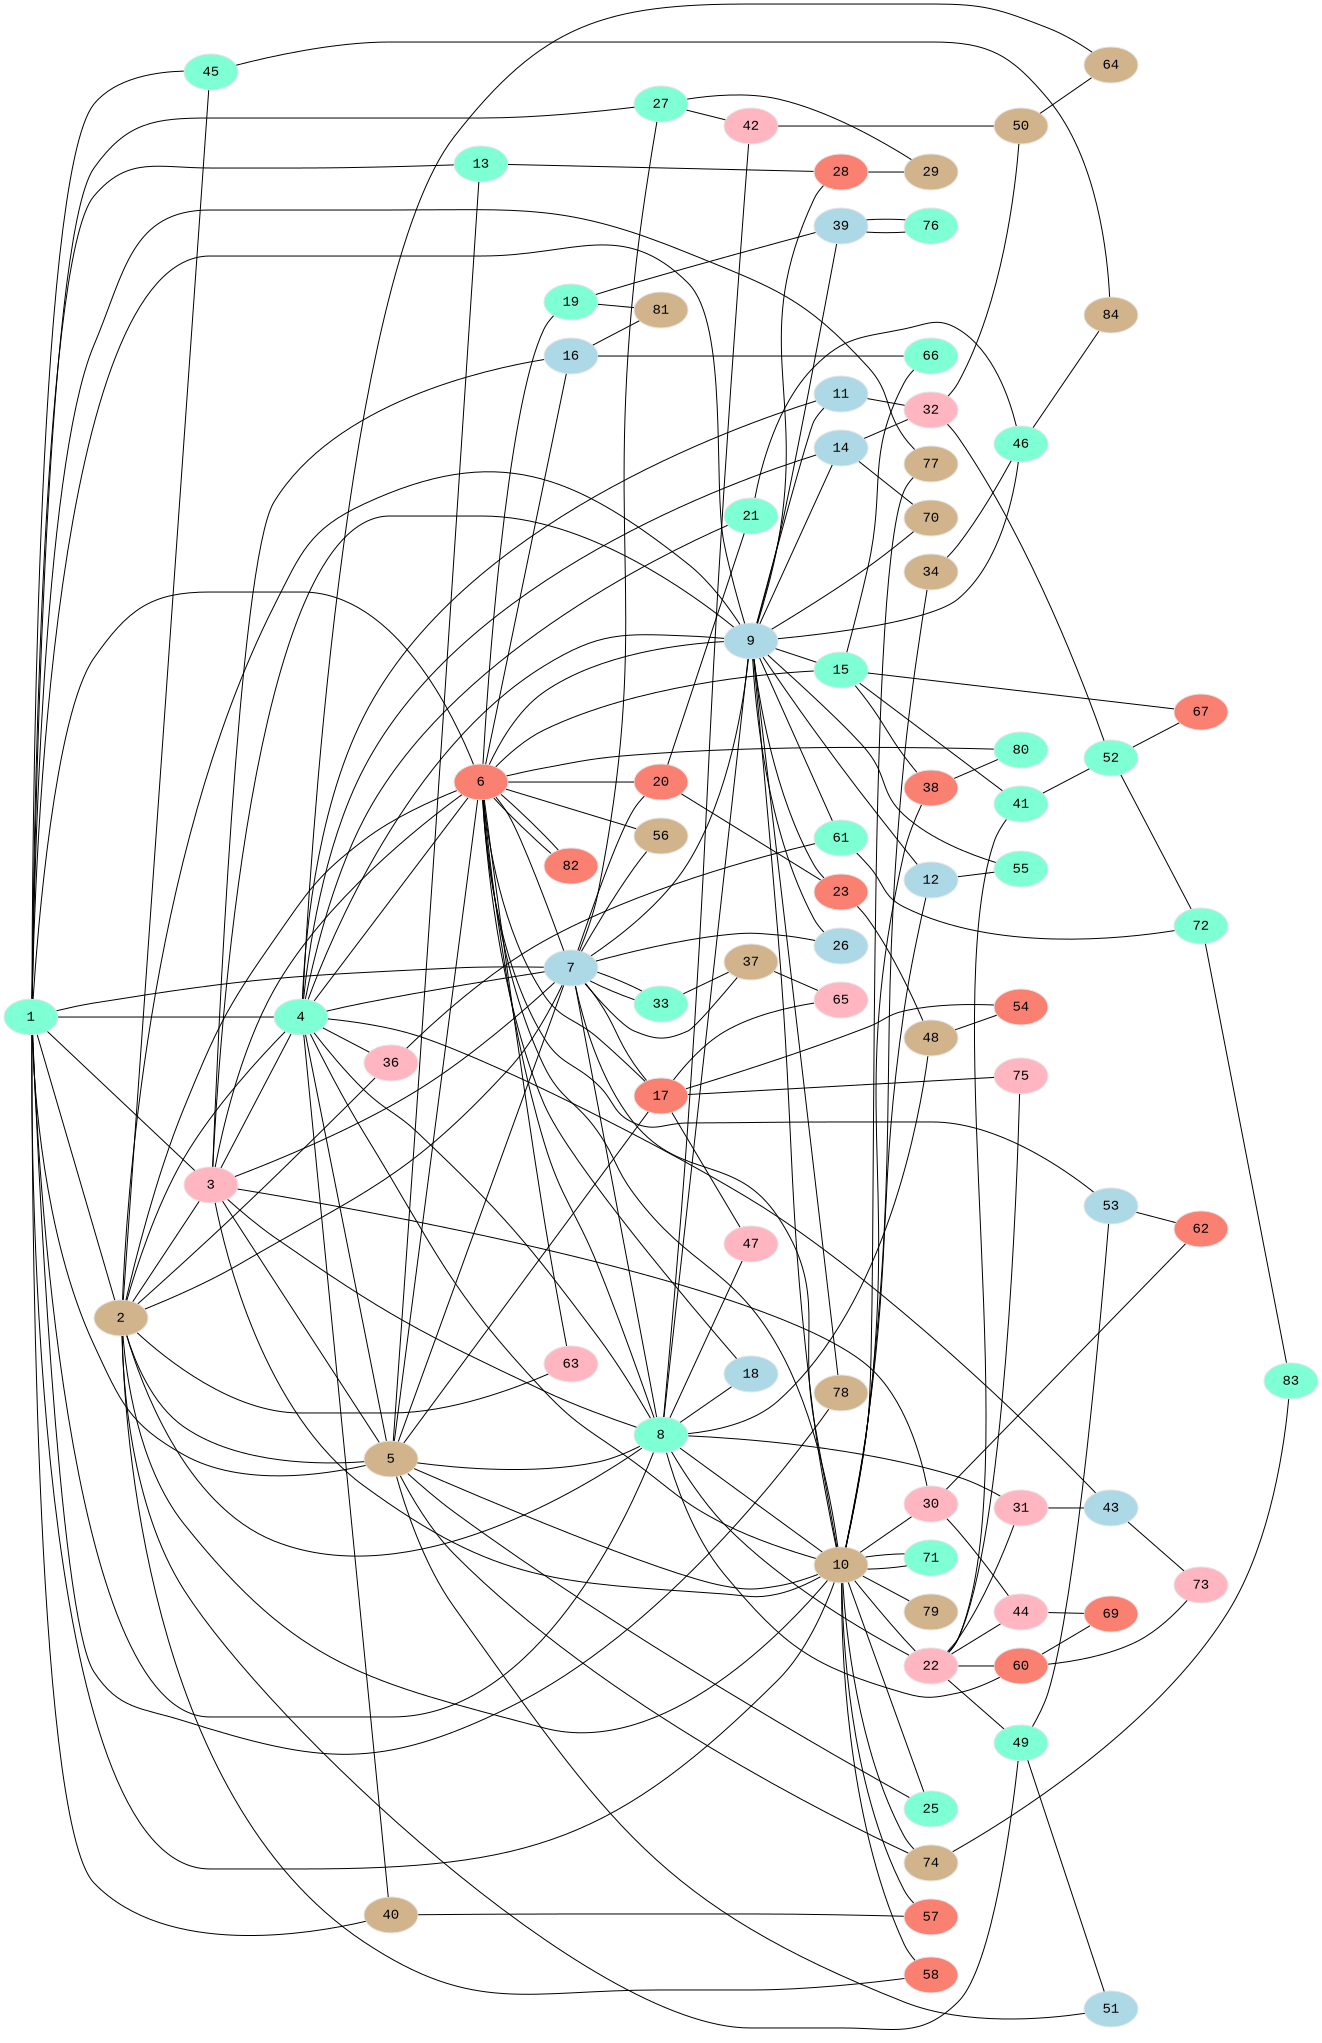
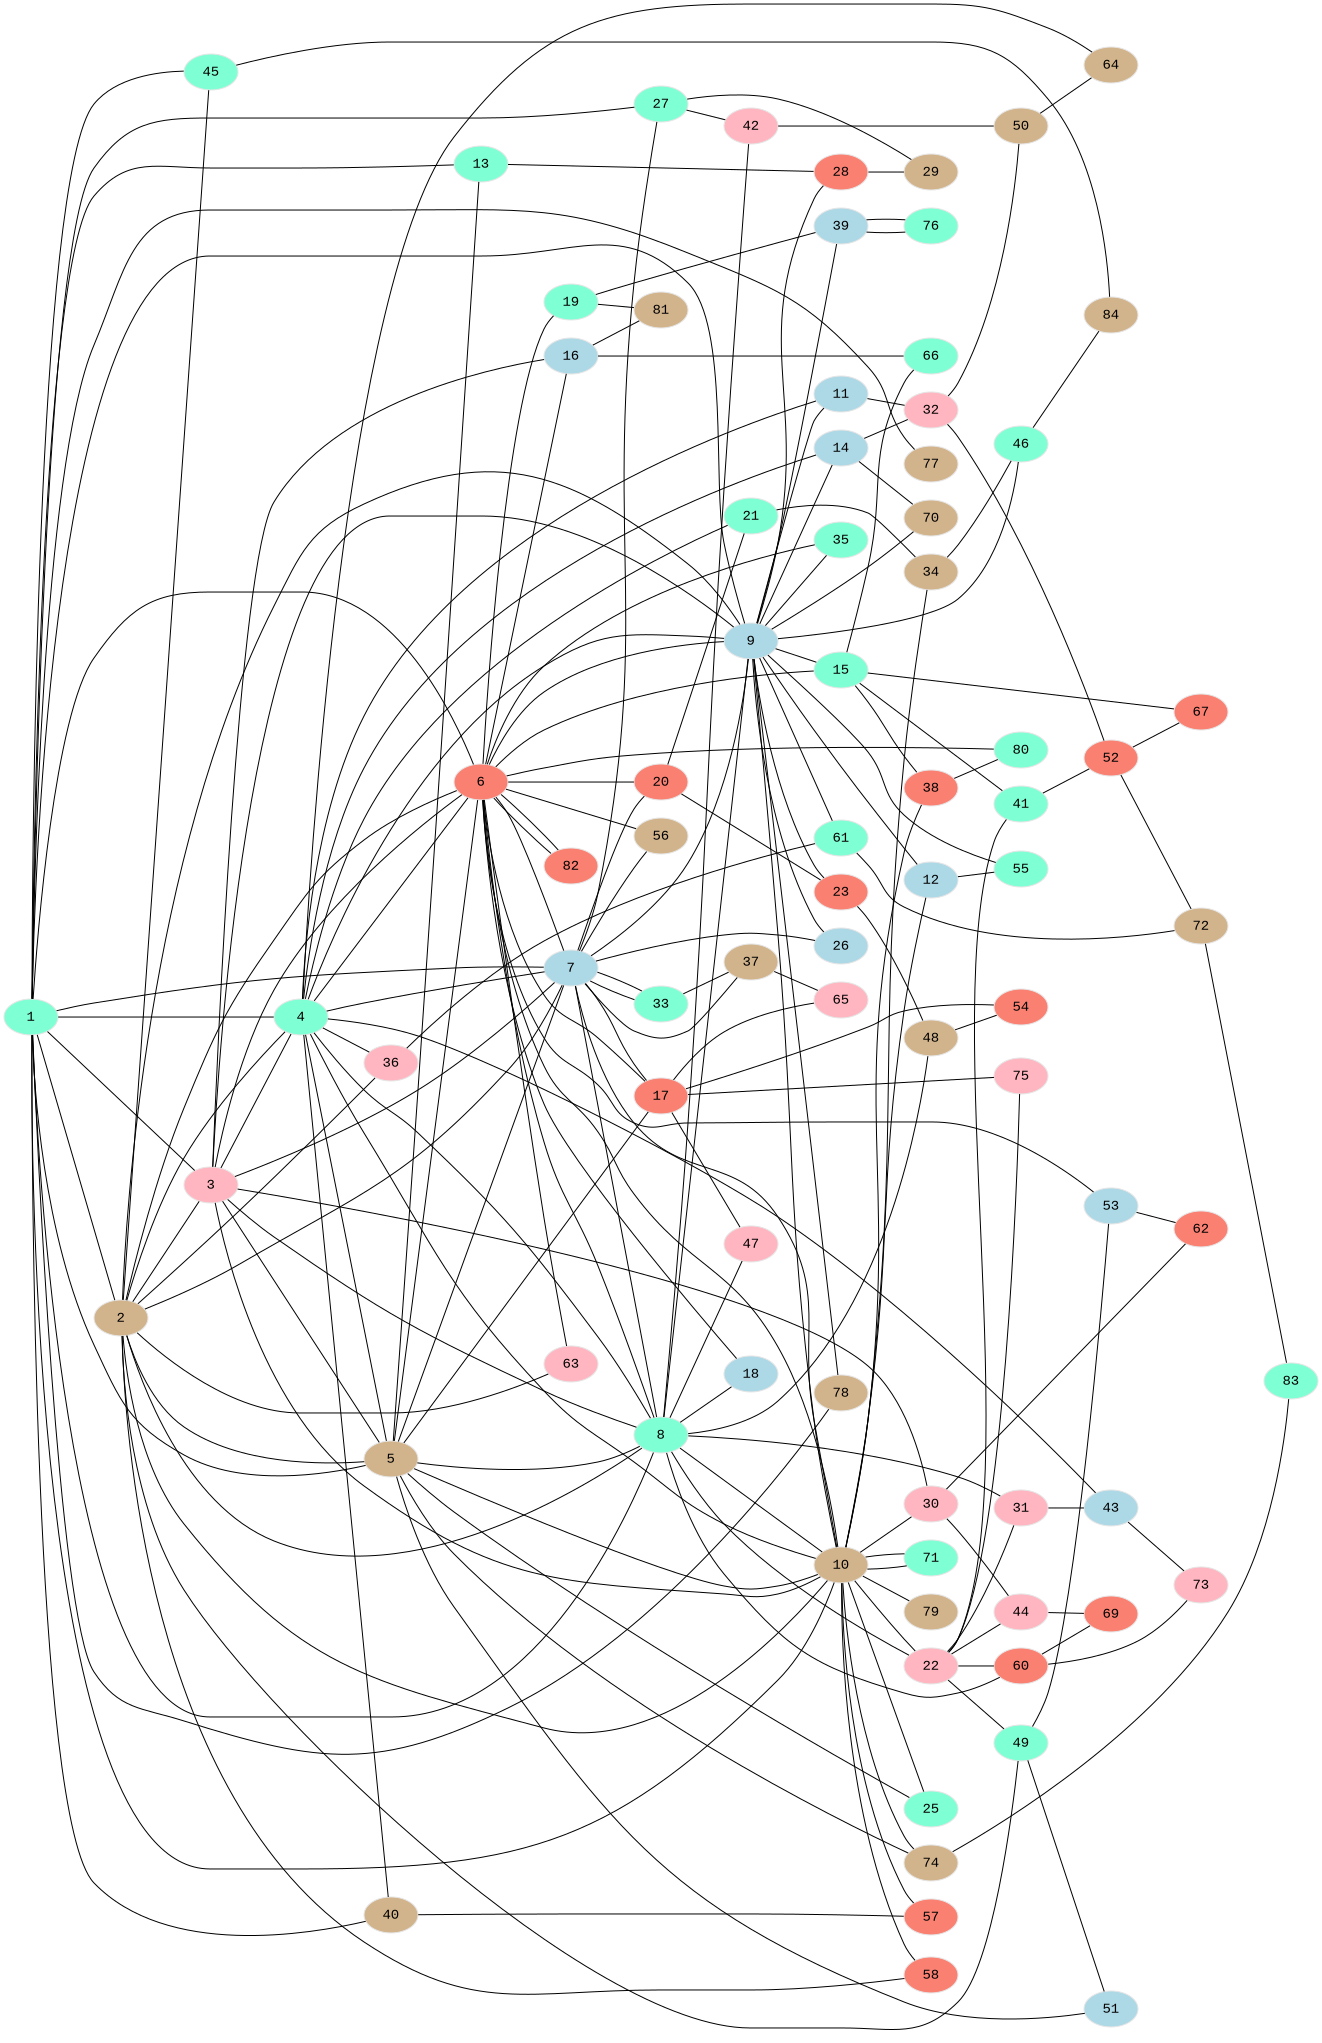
edge "46" -- "21": now "34" -- "21"
node "35": added
node "52": fillcolor aquamarine -> salmon
node "72": fillcolor aquamarine -> tan
edge "77" -- "10": removed
